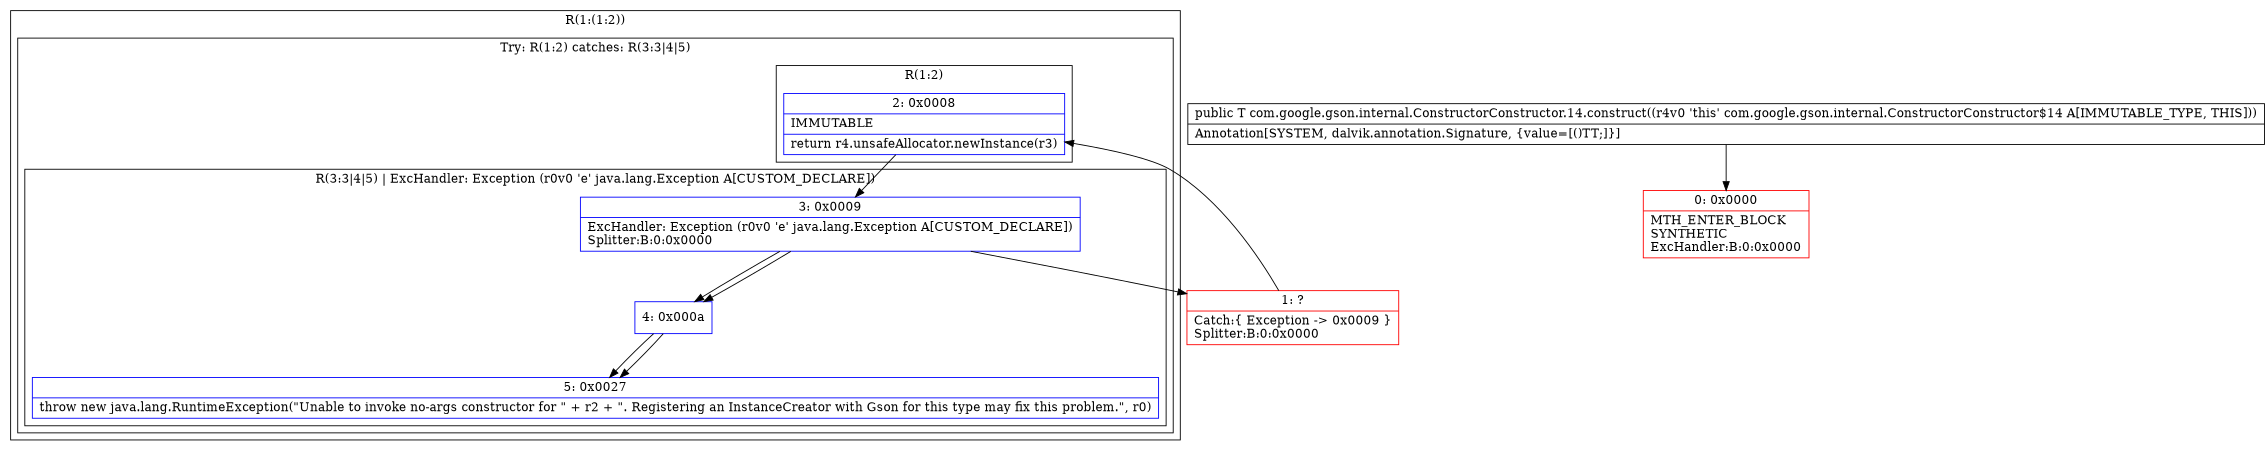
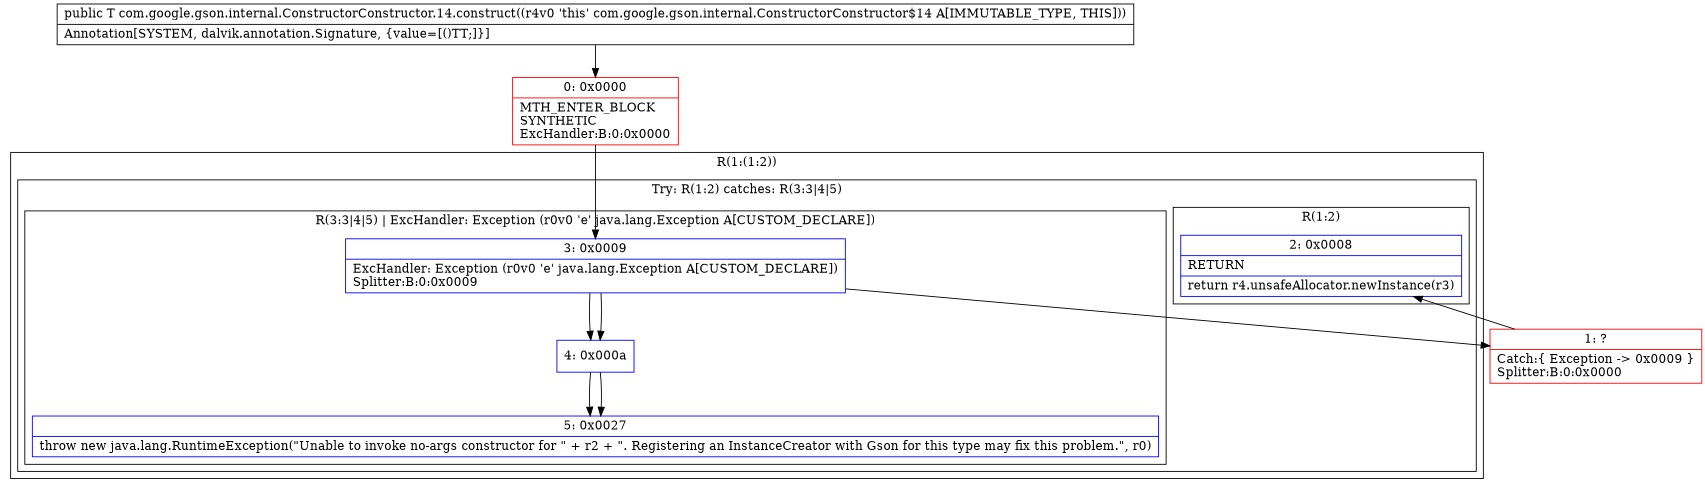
node "2: 0x0008": text "IMMUTABLE" -> "RETURN"
edge "2: 0x0008" -> "3: 0x0009": now "0: 0x0000" -> "3: 0x0009"
node "3: 0x0009": text "Splitter:B:0:0x0000" -> "Splitter:B:0:0x0009"
